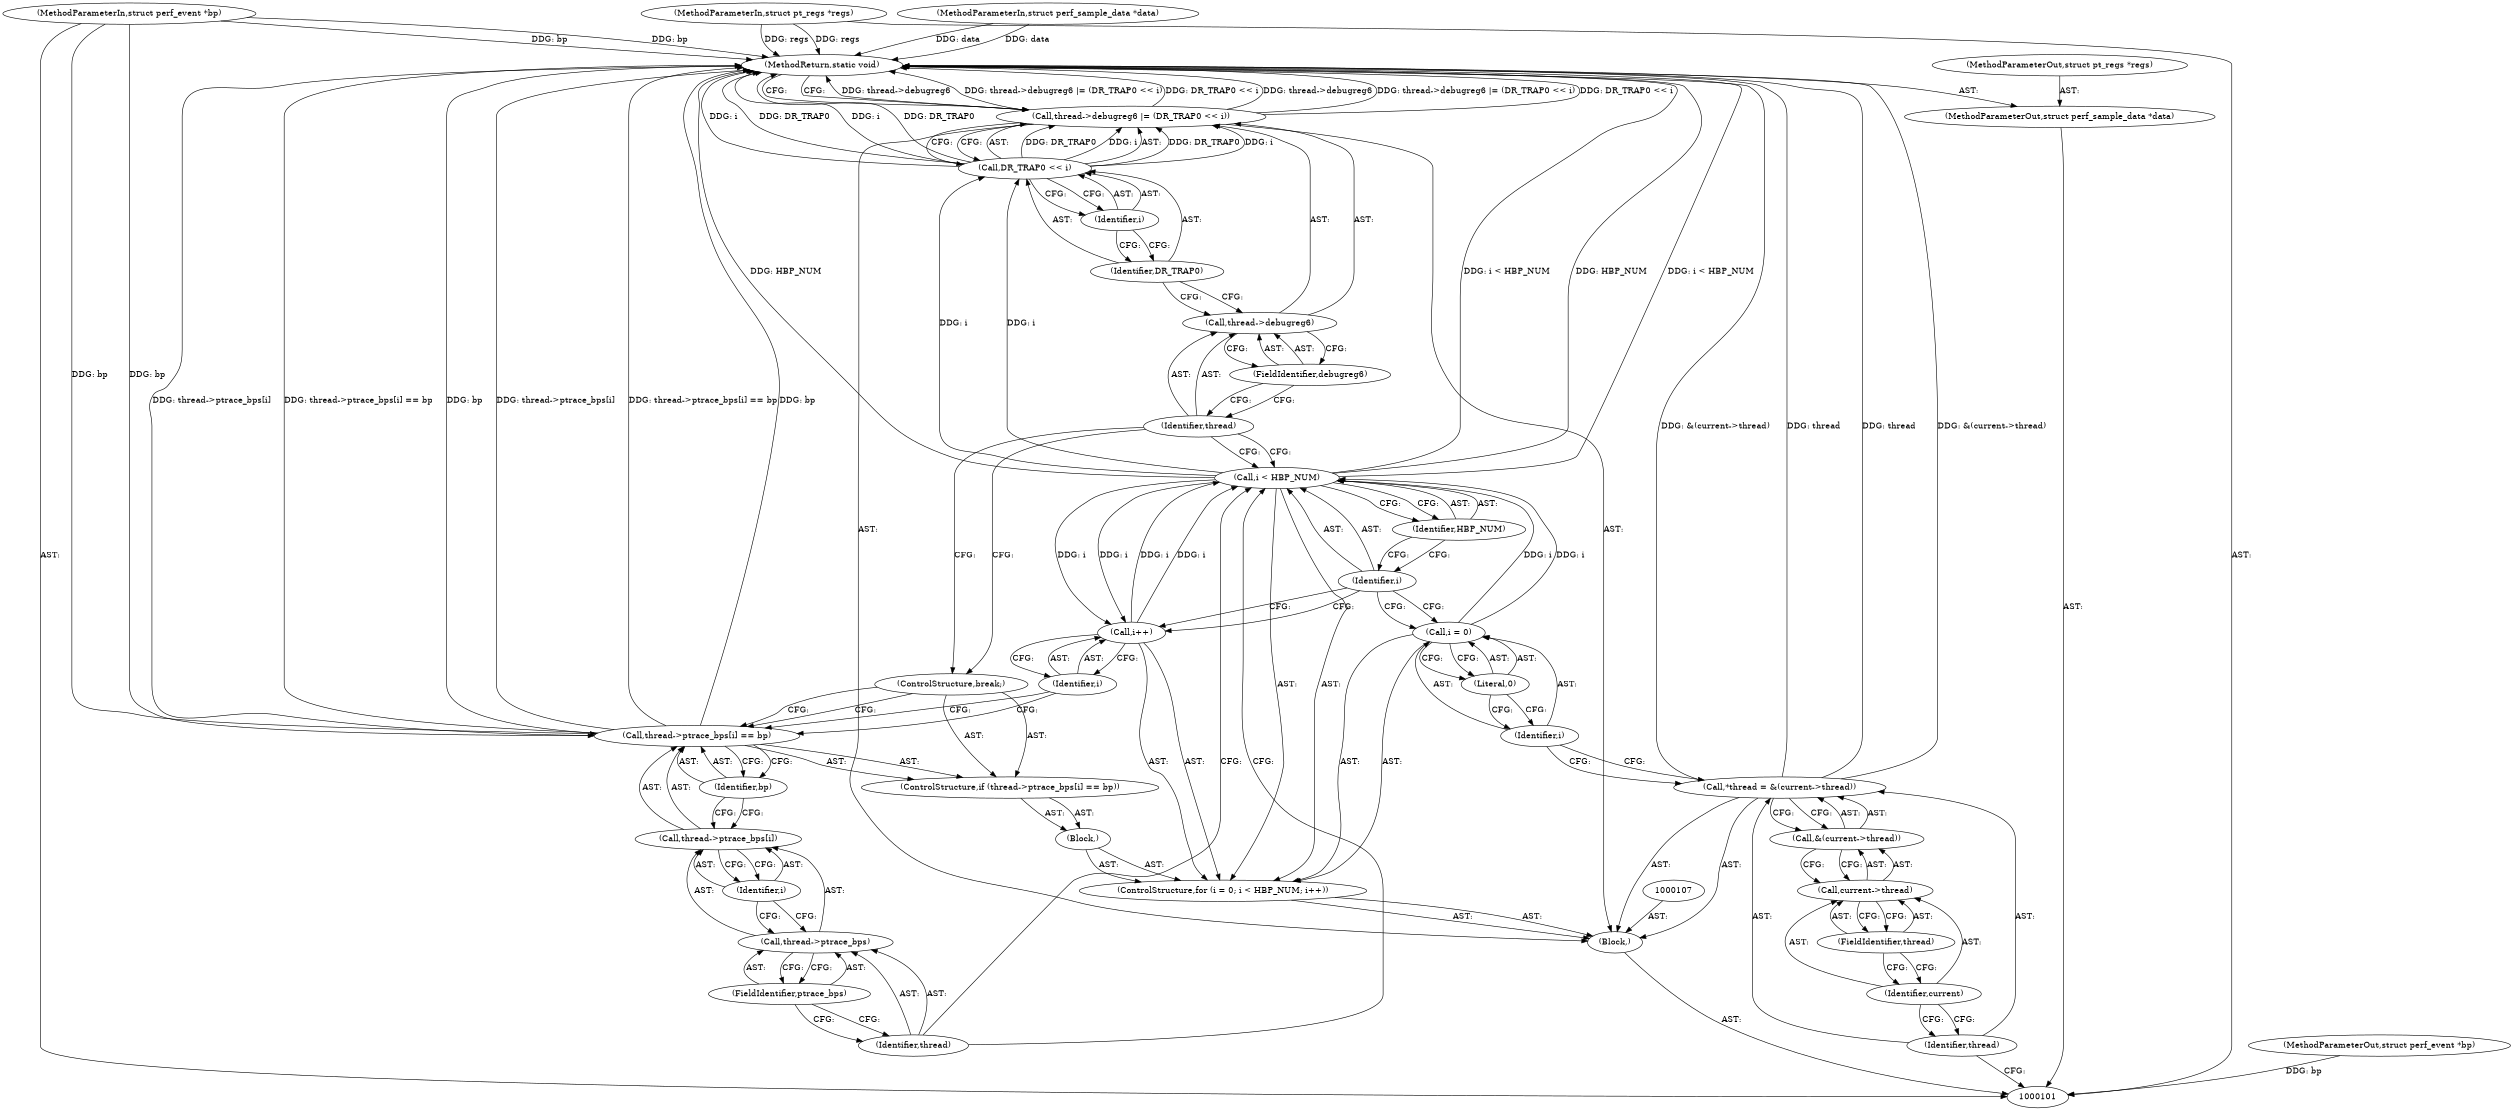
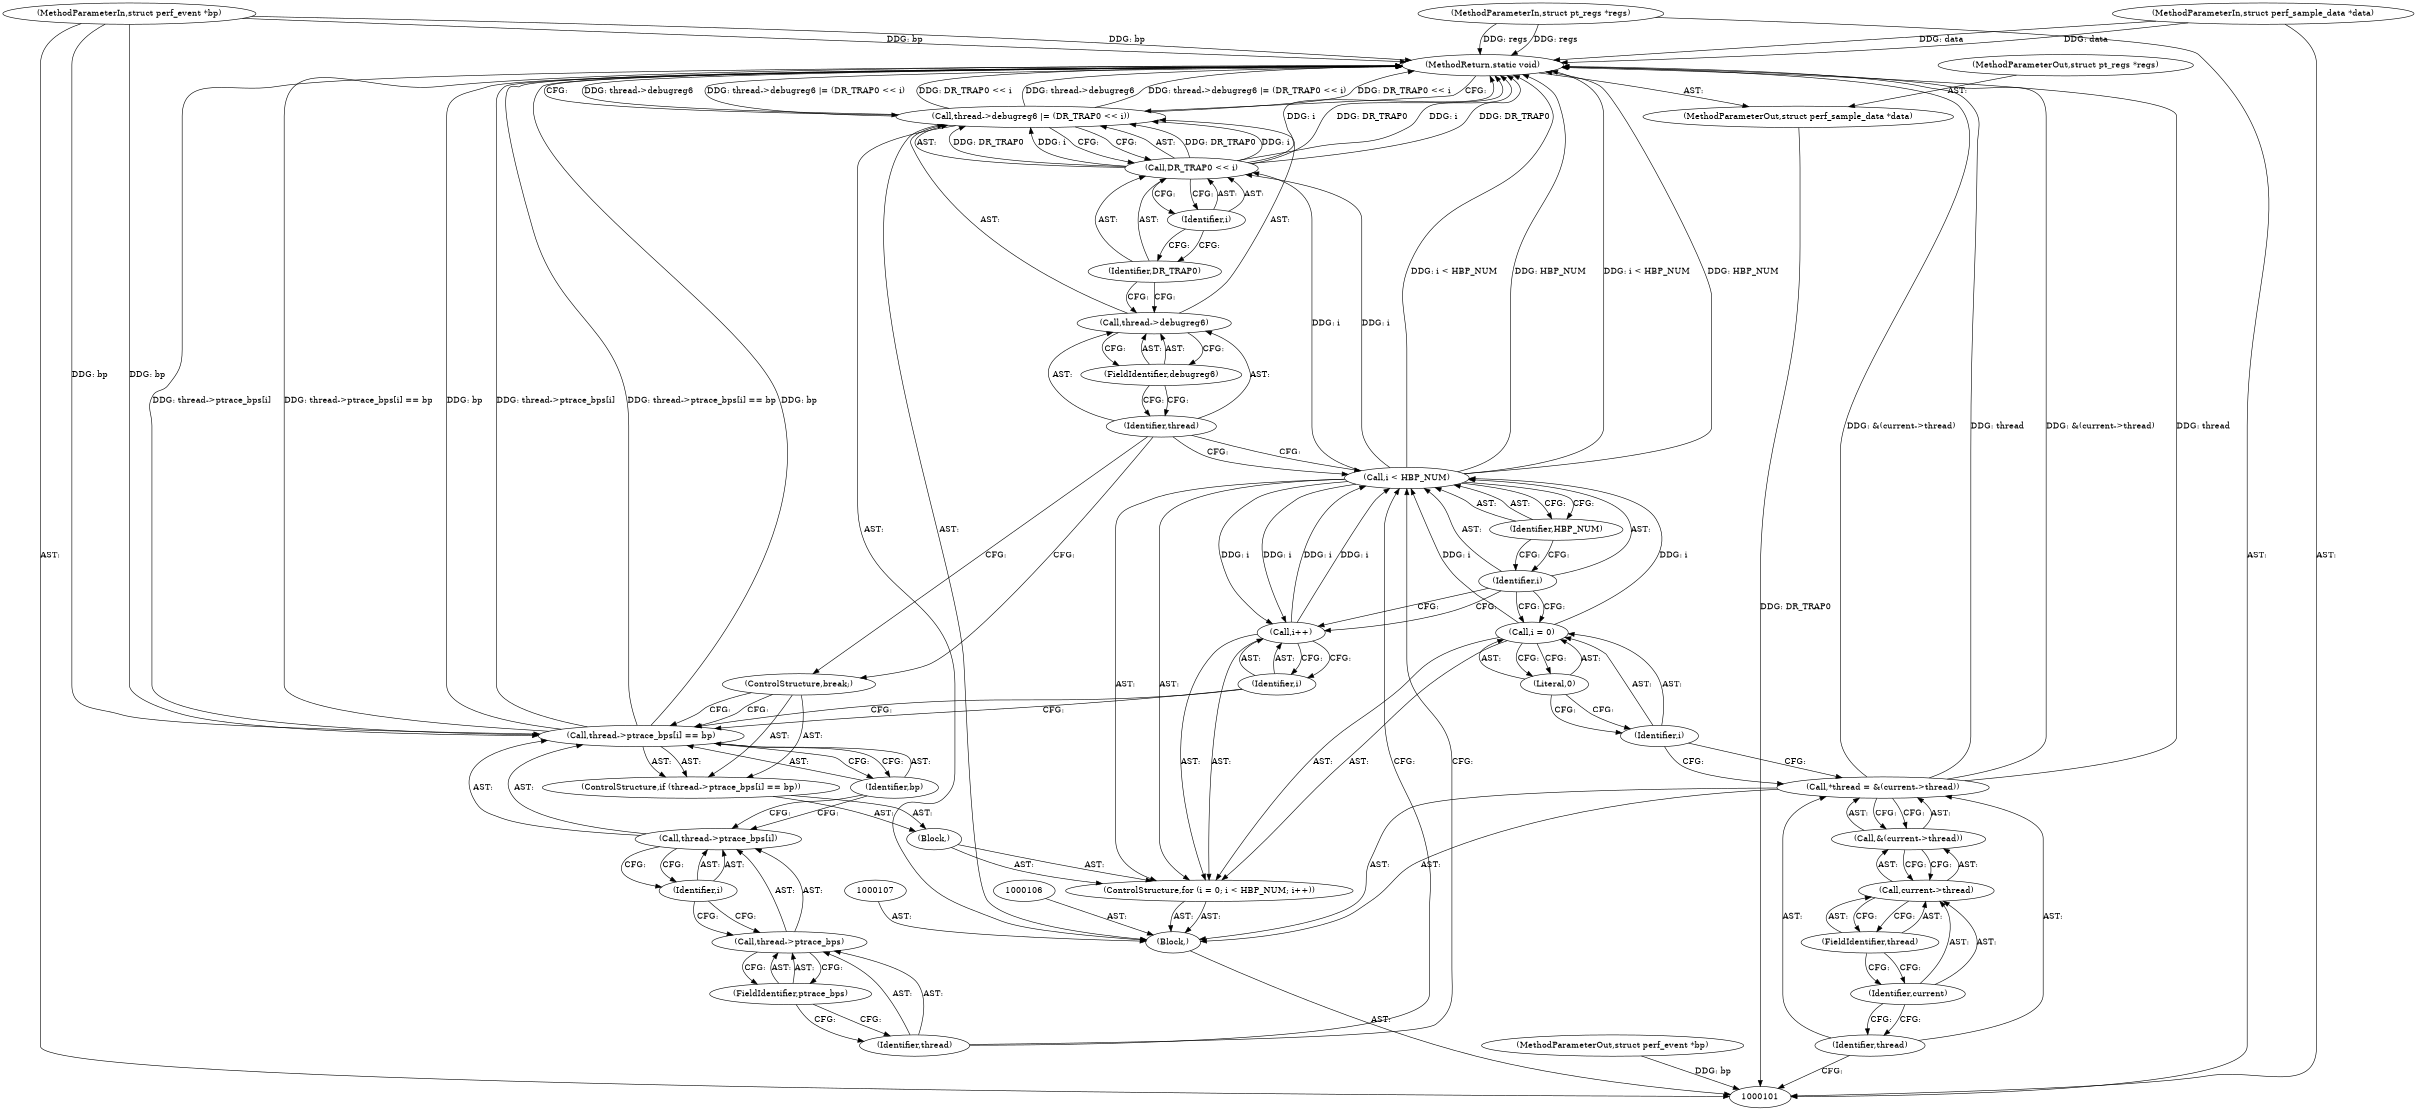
edge "(MethodParameterOut,struct perf_sample_data *data)" -> "1000101": label "AST: " -> "DDG: DR_TRAP0"
edge "(MethodParameterIn,struct perf_sample_data *data)" -> "1000101": added, label "AST:"
node "1000106": added
